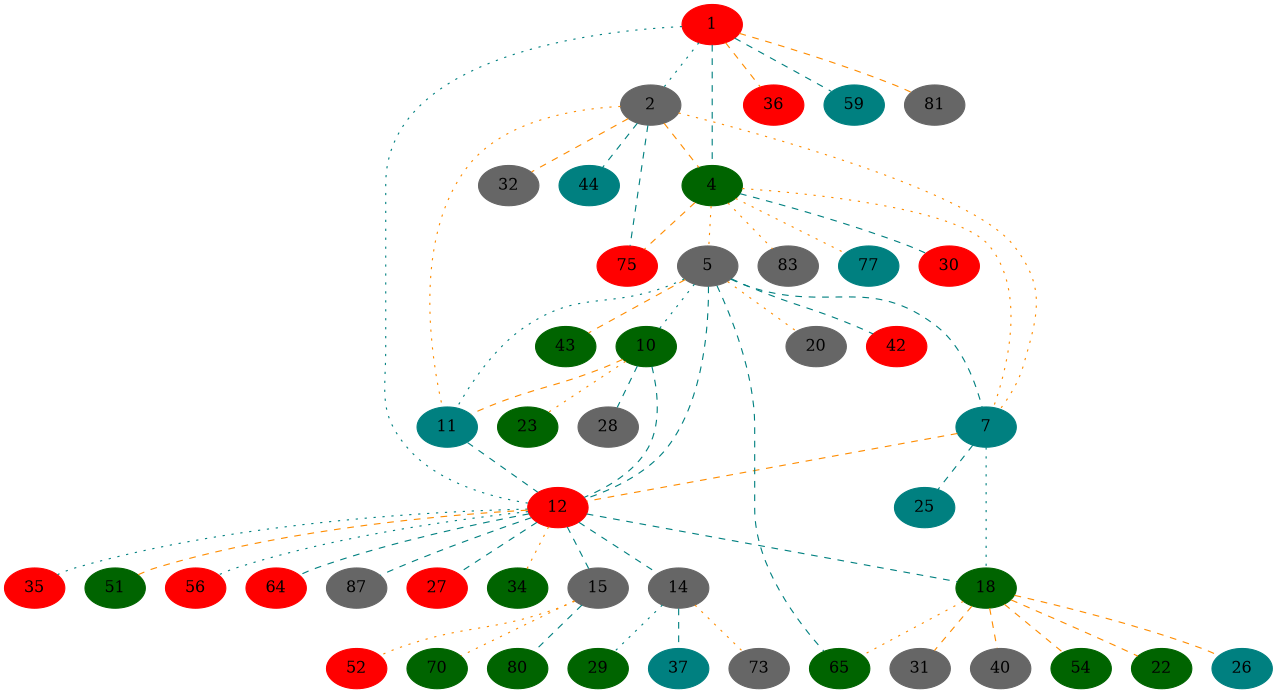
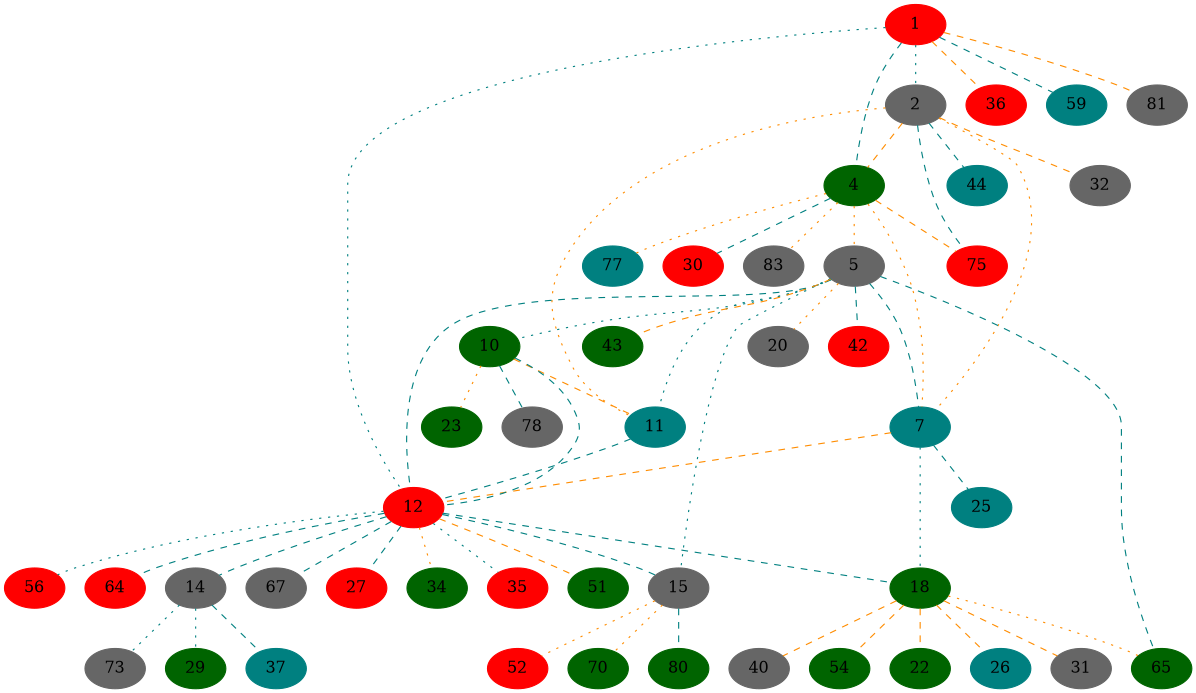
edge "5" -- "15": added
node "28": label "28" -> "78"
node "87": label "87" -> "67"
edge "14" -- "73": color darkorange -> teal
